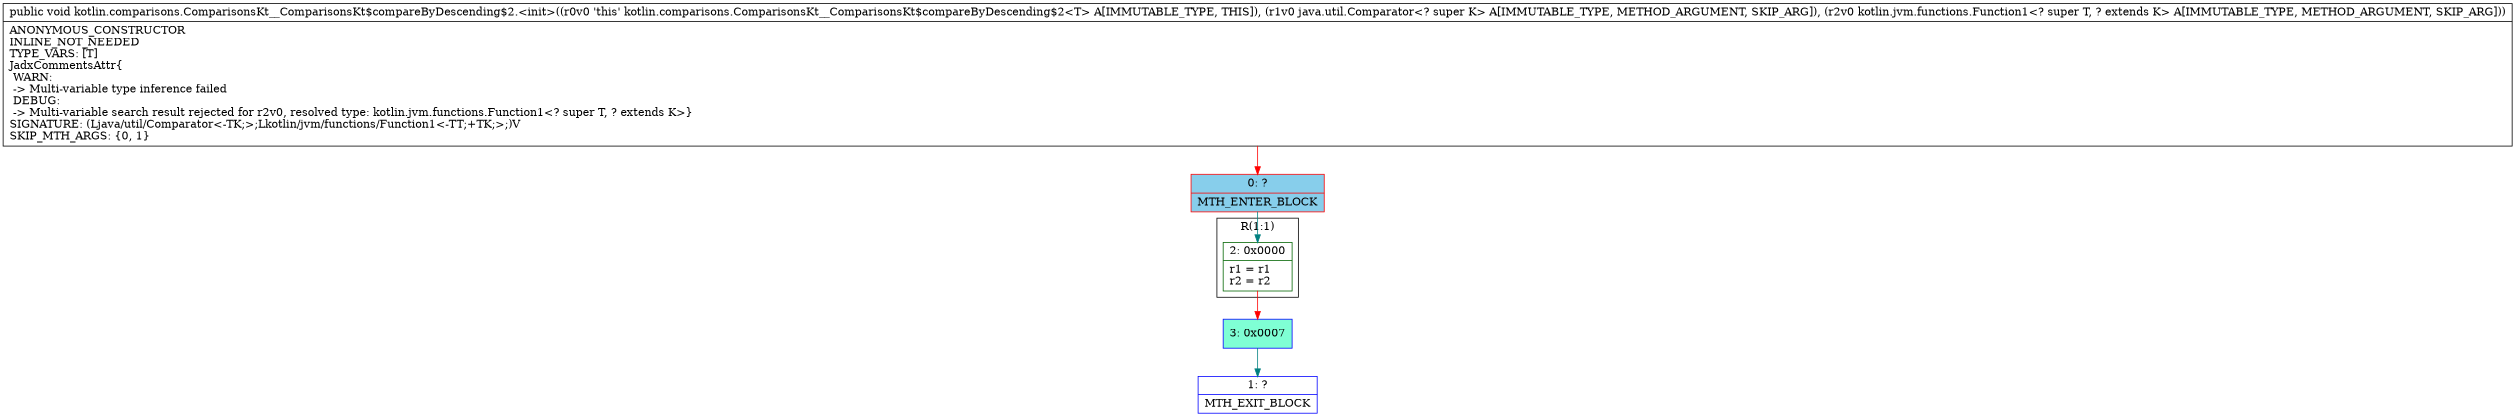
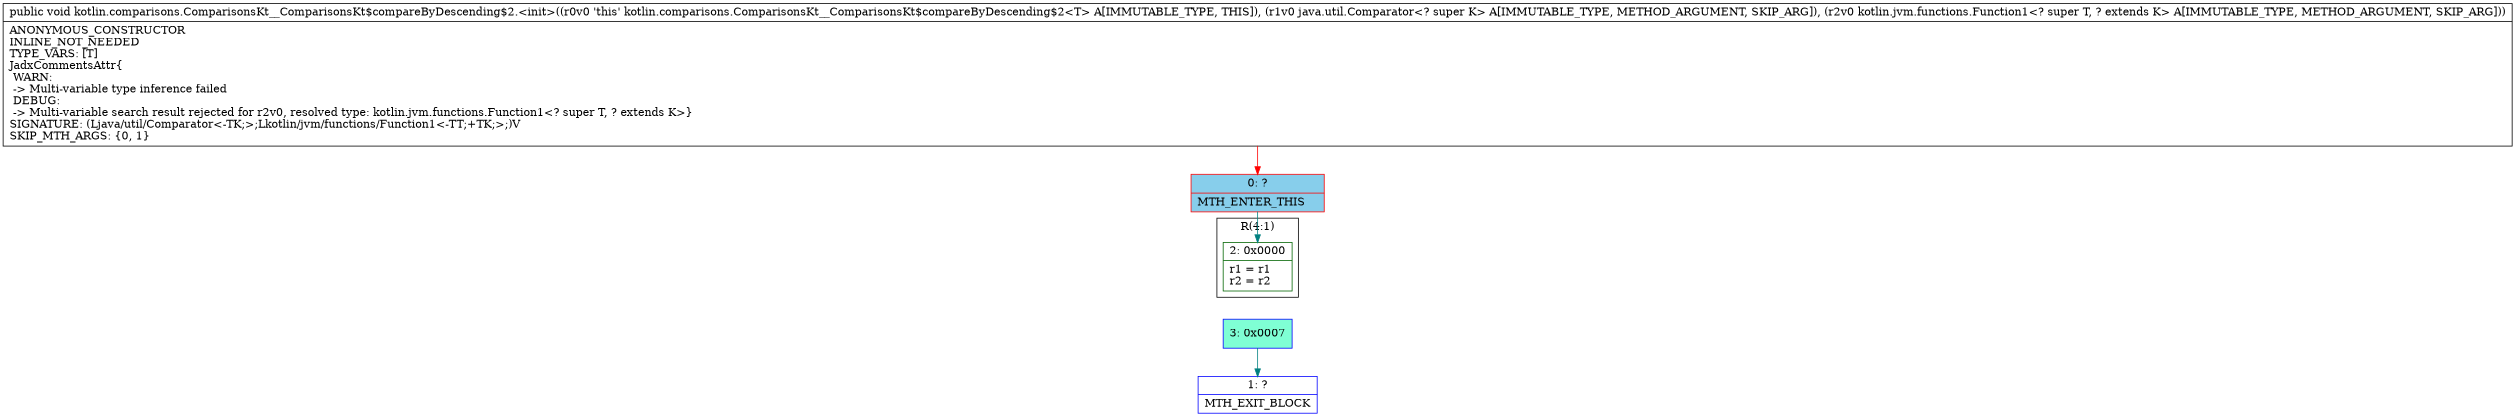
node "0: ?": text "MTH_ENTER_BLOCK" -> "MTH_ENTER_THIS"
cluster "R(1:1)": label "R(1:1)" -> "R(4:1)"
edge "2: 0x0000" -> "3: 0x0007": removed
